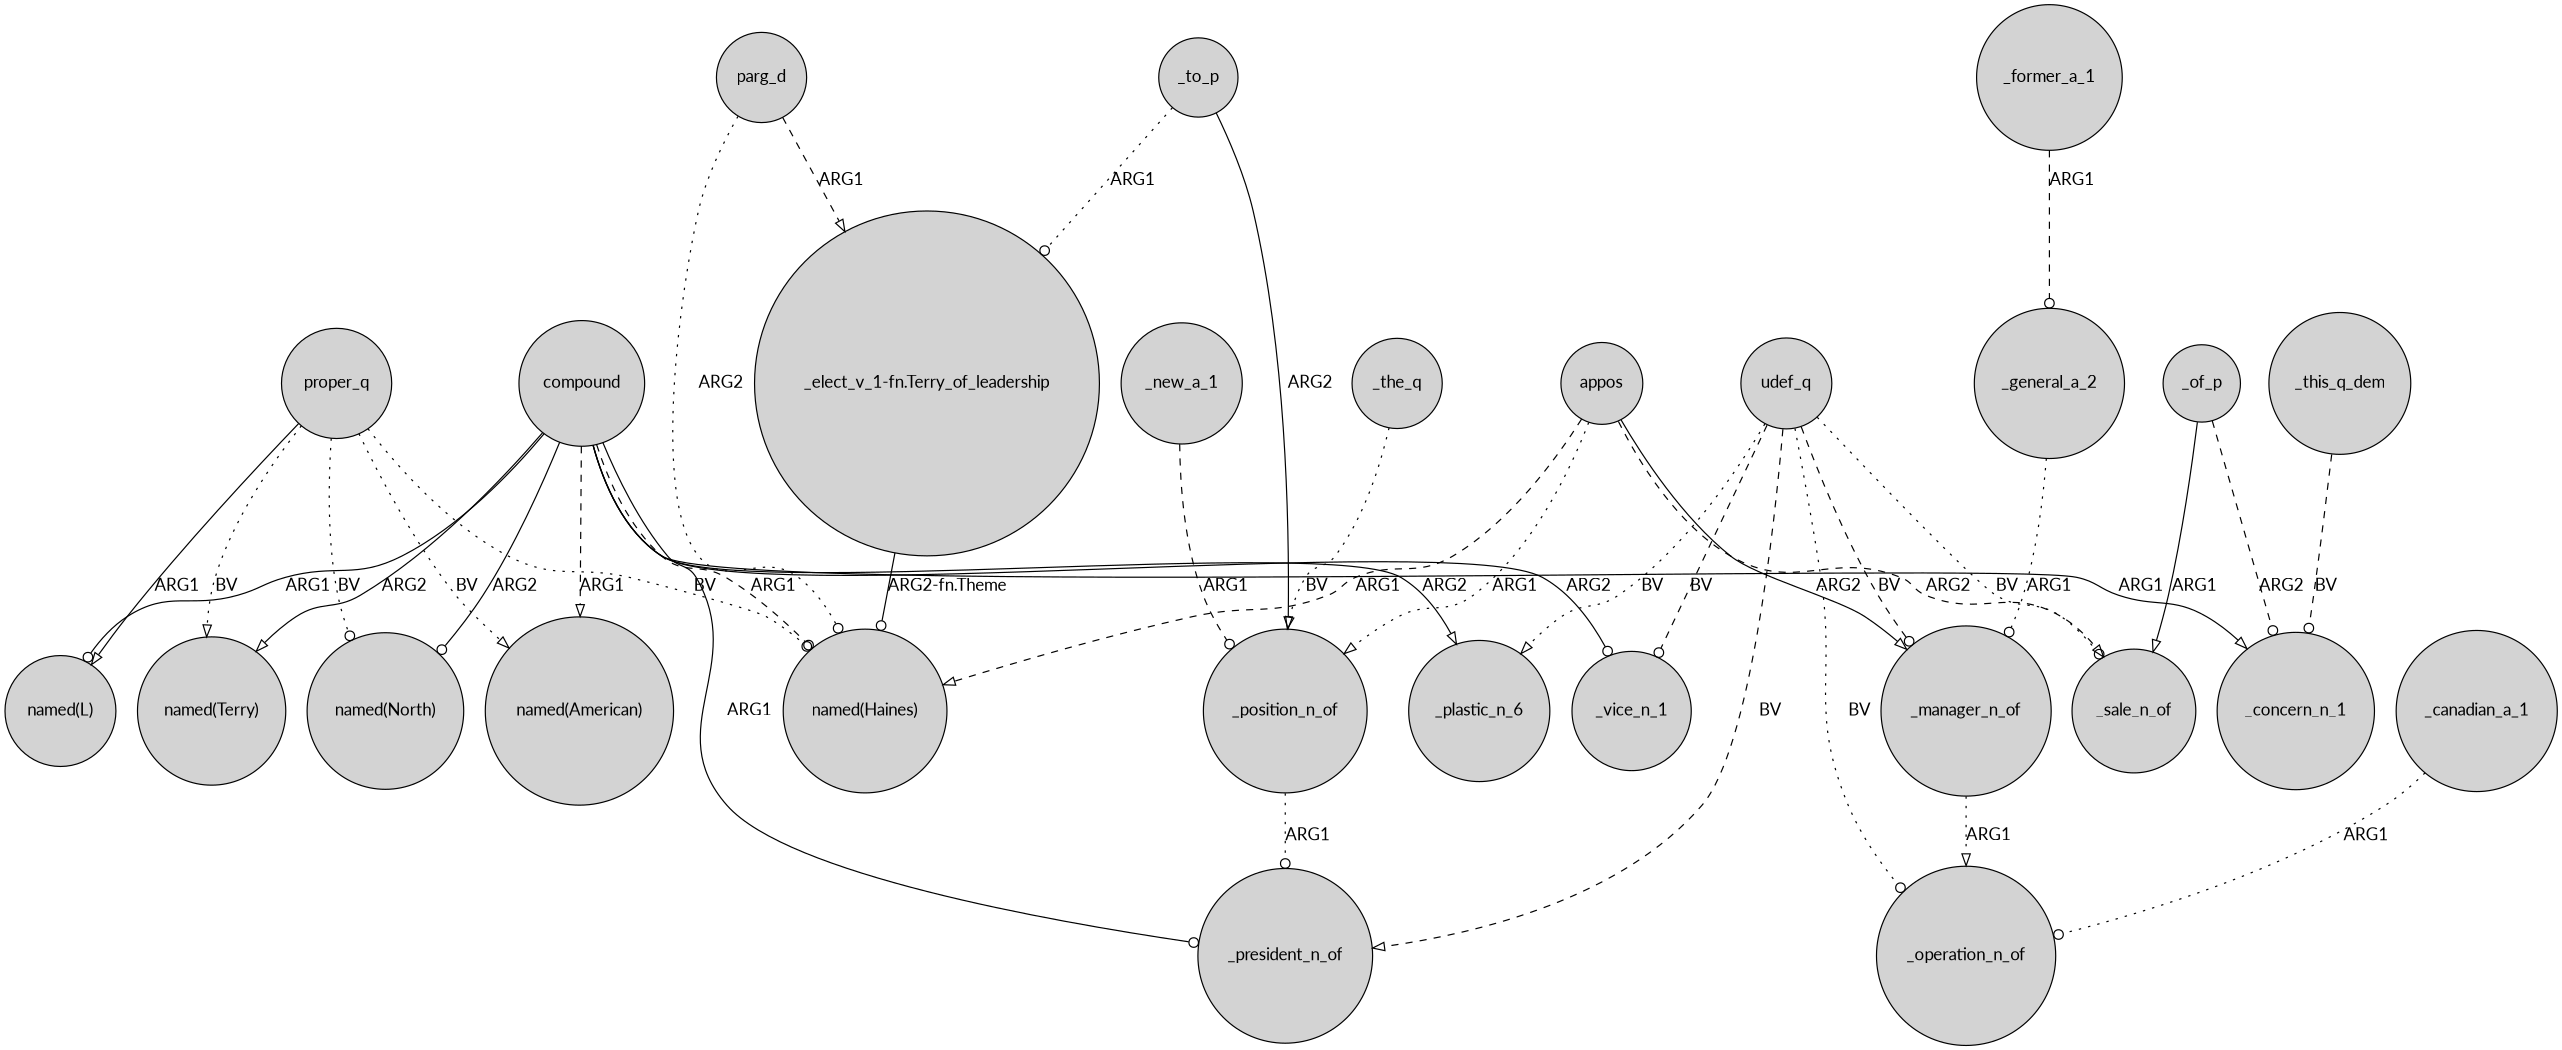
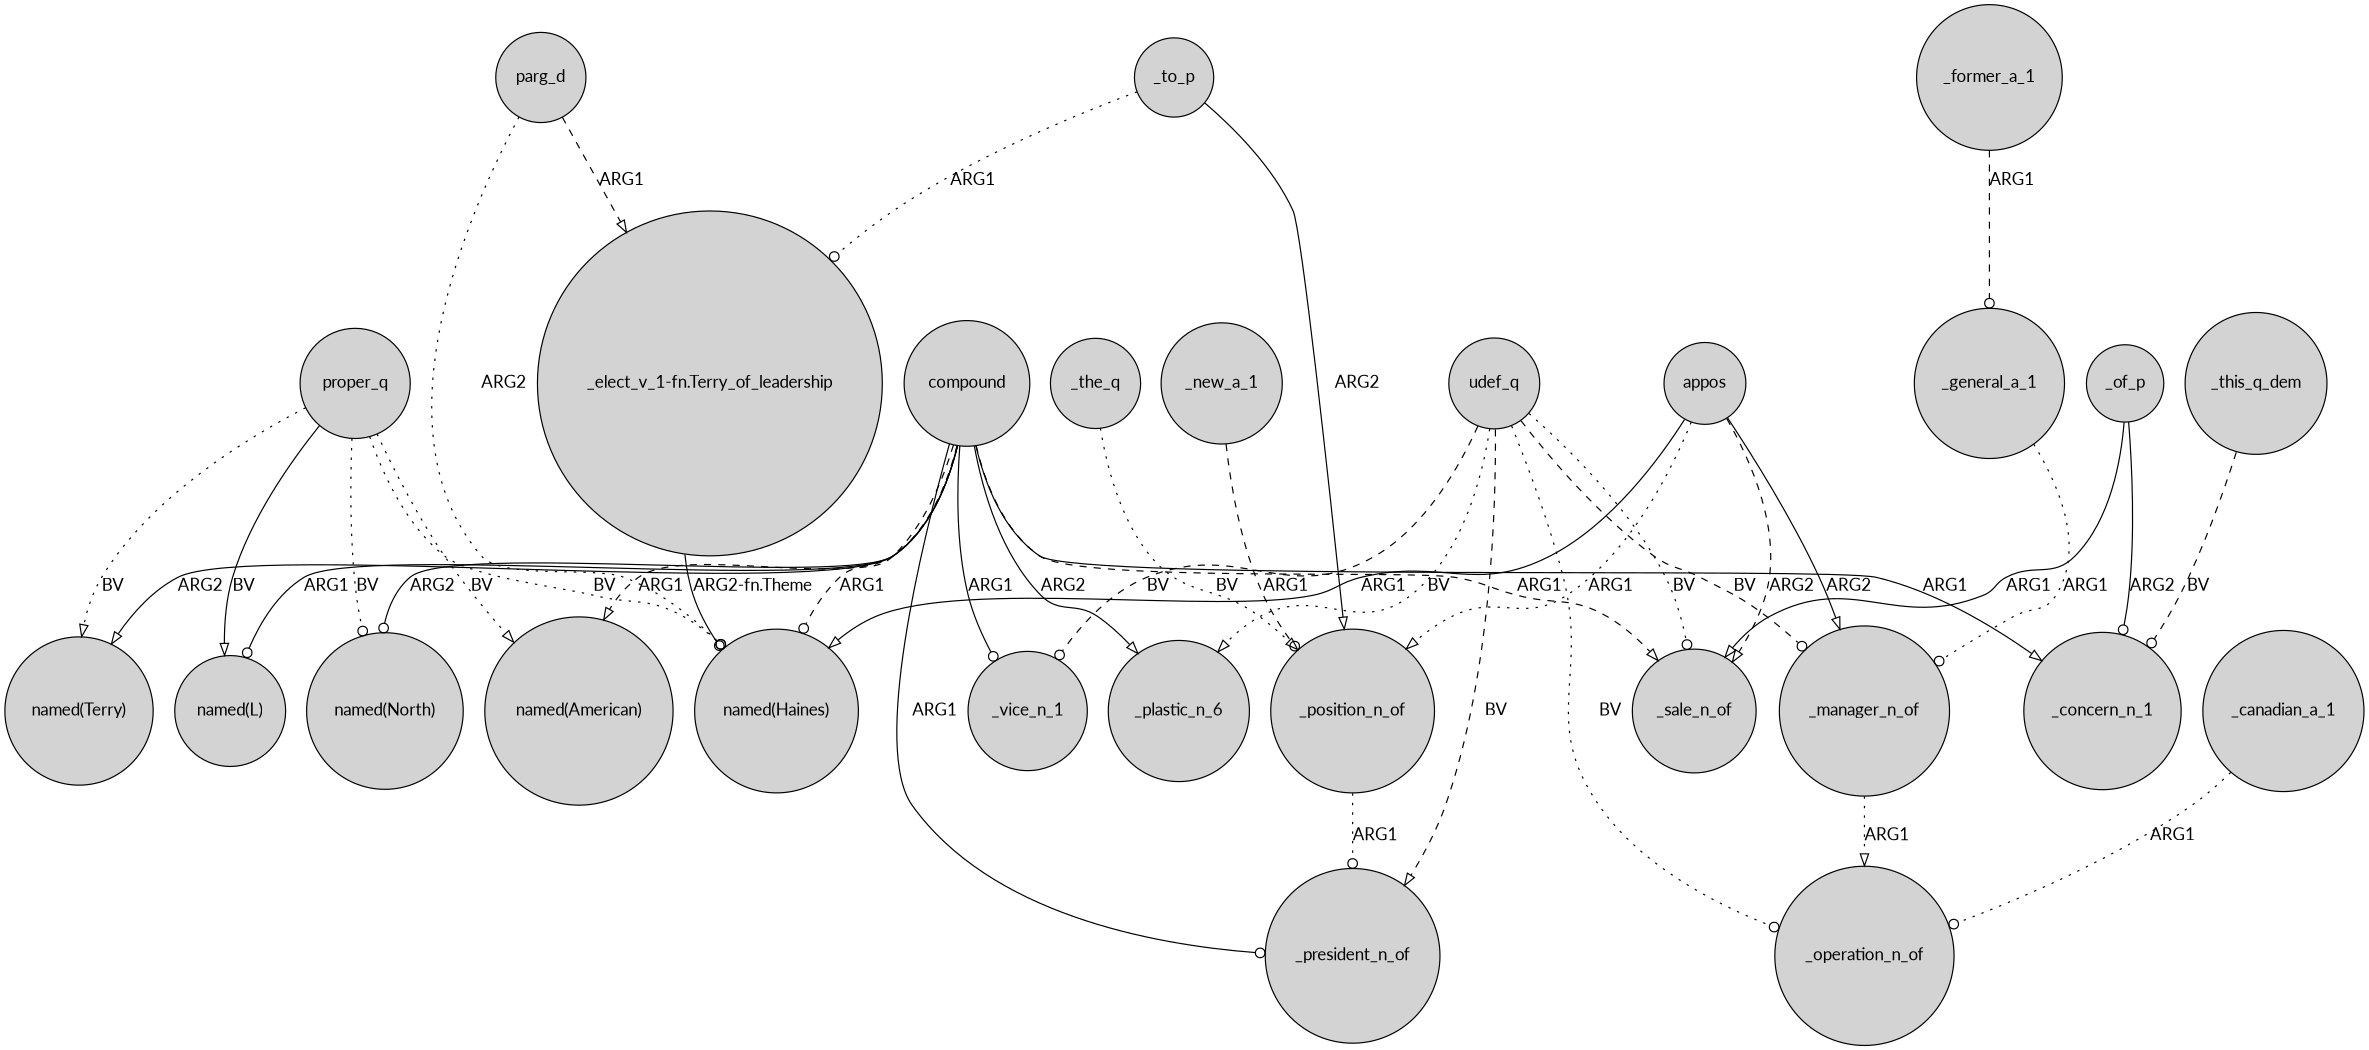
node "_general_a_2": label "_general_a_2" -> "_general_a_1"
edge "_of_p" -> "_concern_n_1": style dashed -> solid
edge "compound" -> "_sale_n_of": added, label "ARG1"
edge "proper_q" -> "named(L)": label "ARG1" -> "BV"
edge "compound" -> "_vice_n_1": label "ARG2" -> "ARG1"
edge "appos" -> "named(Haines)": style dashed -> solid
